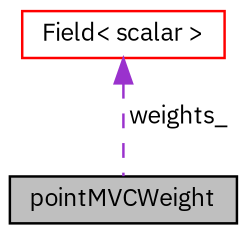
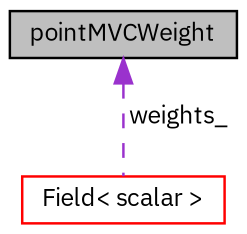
edge "pointMVCWeight" -> "Field< scalar >": reversed
